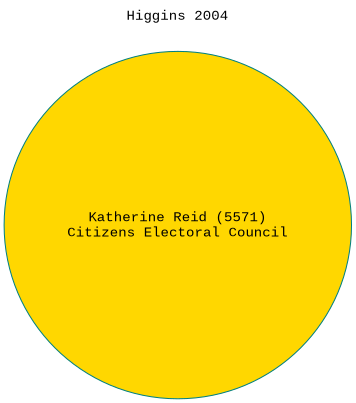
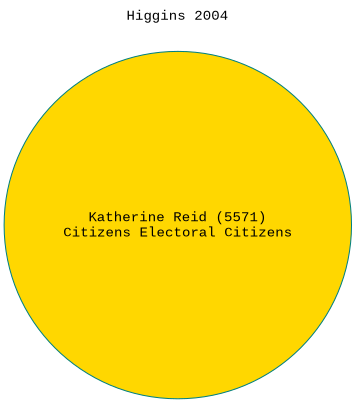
node "Katherine Reid (5571) Citizens Electoral Council": label "Katherine Reid (5571) Citizens Electoral Council" -> "Katherine Reid (5571) Citizens Electoral Citizens"
